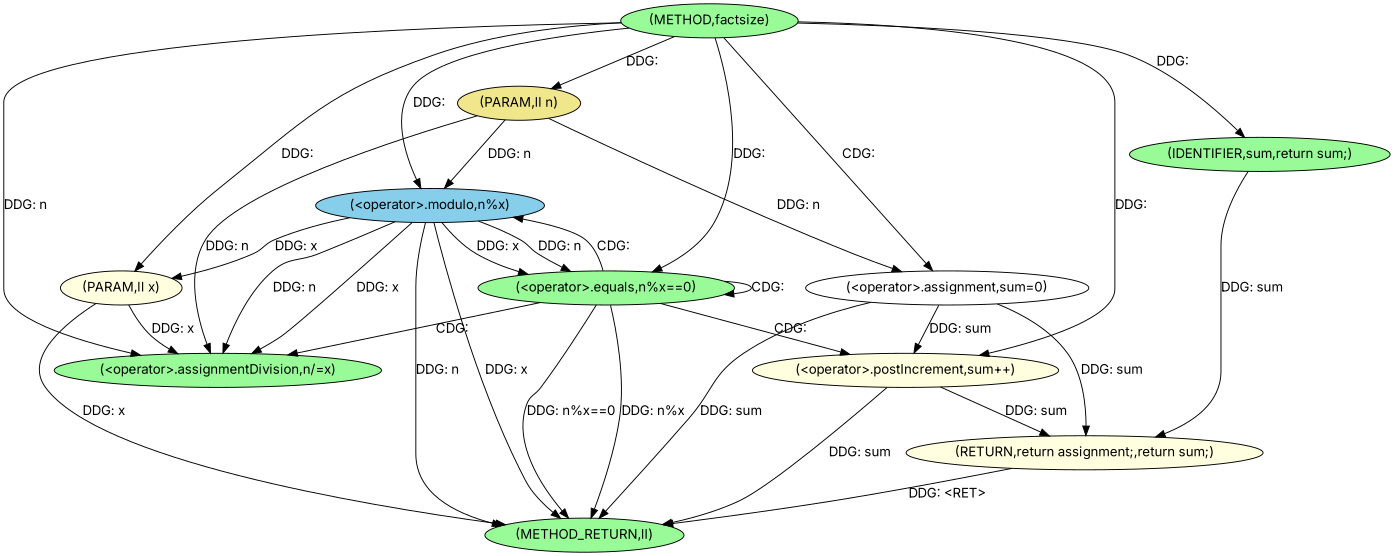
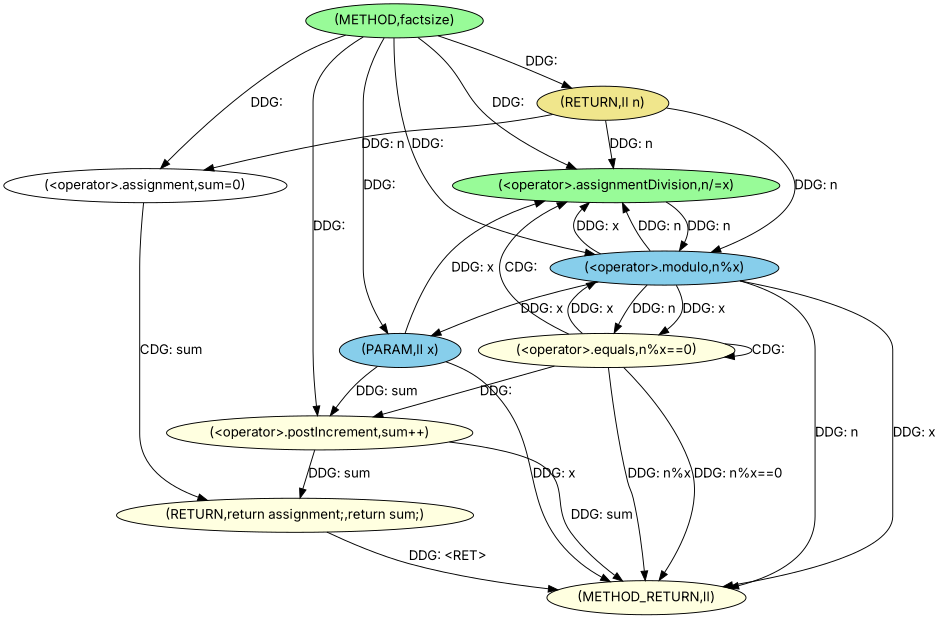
node "(PARAM,ll n)": label "(PARAM,ll n)" -> "(RETURN,ll n)"
edge "(METHOD,factsize)" -> "(<operator>.assignment,sum=0)": label "CDG: " -> "DDG: "
node "(IDENTIFIER,sum,return sum;)": removed
edge "(METHOD,factsize)" -> "(<operator>.equals,n%x==0)": removed, label "DDG:"
edge "(METHOD,factsize)" -> "(<operator>.assignmentDivision,n/=x)": label "DDG: n" -> "DDG: "
edge "(<operator>.assignmentDivision,n/=x)" -> "(<operator>.modulo,n%x)": added, label "DDG: n"
edge "(<operator>.equals,n%x==0)" -> "(<operator>.modulo,n%x)": label "CDG: " -> "DDG: x"
node "(PARAM,ll x)": fillcolor lightyellow -> skyblue
node "(<operator>.equals,n%x==0)": fillcolor palegreen -> lightyellow
edge "(<operator>.assignment,sum=0)" -> "(<operator>.postIncrement,sum++)": now "(PARAM,ll x)" -> "(<operator>.postIncrement,sum++)"
edge "(<operator>.equals,n%x==0)" -> "(<operator>.postIncrement,sum++)": label "CDG: " -> "DDG: "
edge "(<operator>.assignment,sum=0)" -> "(RETURN,return assignment;,return sum;)": label "DDG: sum" -> "CDG: sum"
edge "(<operator>.assignment,sum=0)" -> "(METHOD_RETURN,ll)": removed, label "DDG: sum"
node "(METHOD_RETURN,ll)": fillcolor palegreen -> lightyellow
